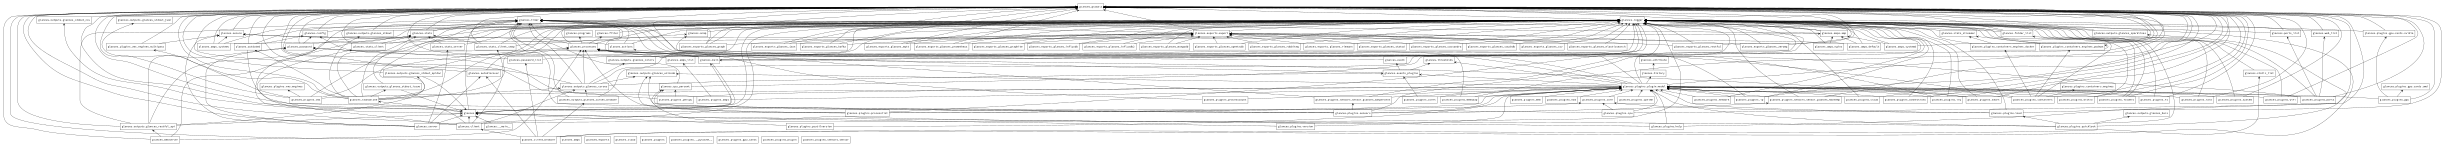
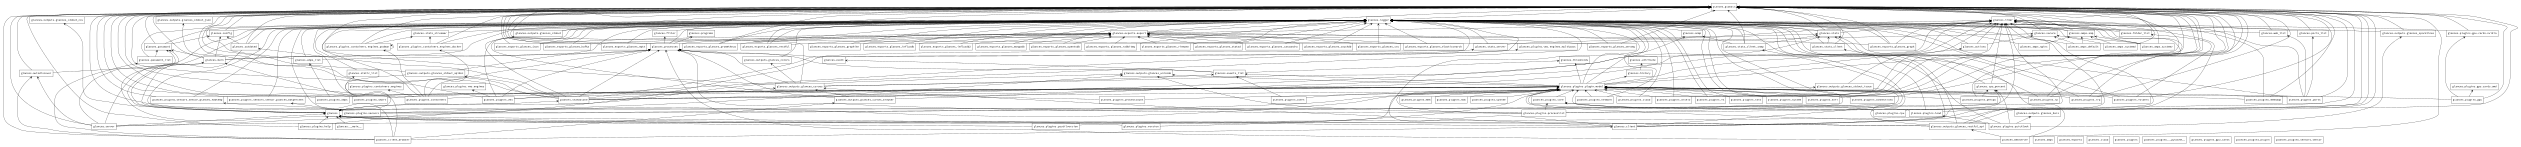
node "glances.events_plugins": label "glances.events_plugins" -> "glances.events_list"
edge "glances.server" -> "glances.secure": now "glances.server" -> "glances.timer"
